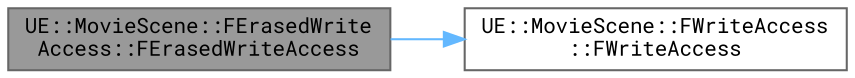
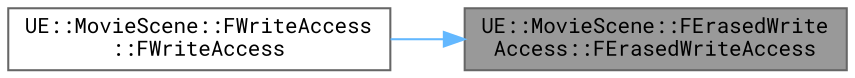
edge "UE::MovieScene::FErasedWrite Access::FErasedWriteAccess" -> "UE::MovieScene::FWriteAccess ::FWriteAccess": reversed
